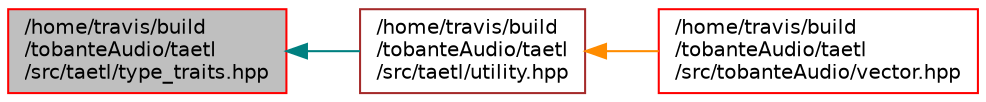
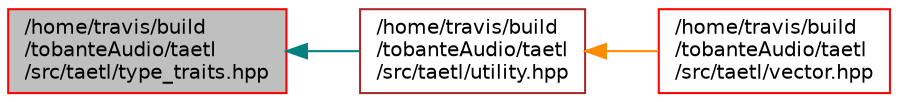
node "/home/travis/build /tobanteAudio/taetl /src/tobanteAudio/vector.hpp": label "/home/travis/build /tobanteAudio/taetl /src/tobanteAudio/vector.hpp" -> "/home/travis/build /tobanteAudio/taetl /src/taetl/vector.hpp"
